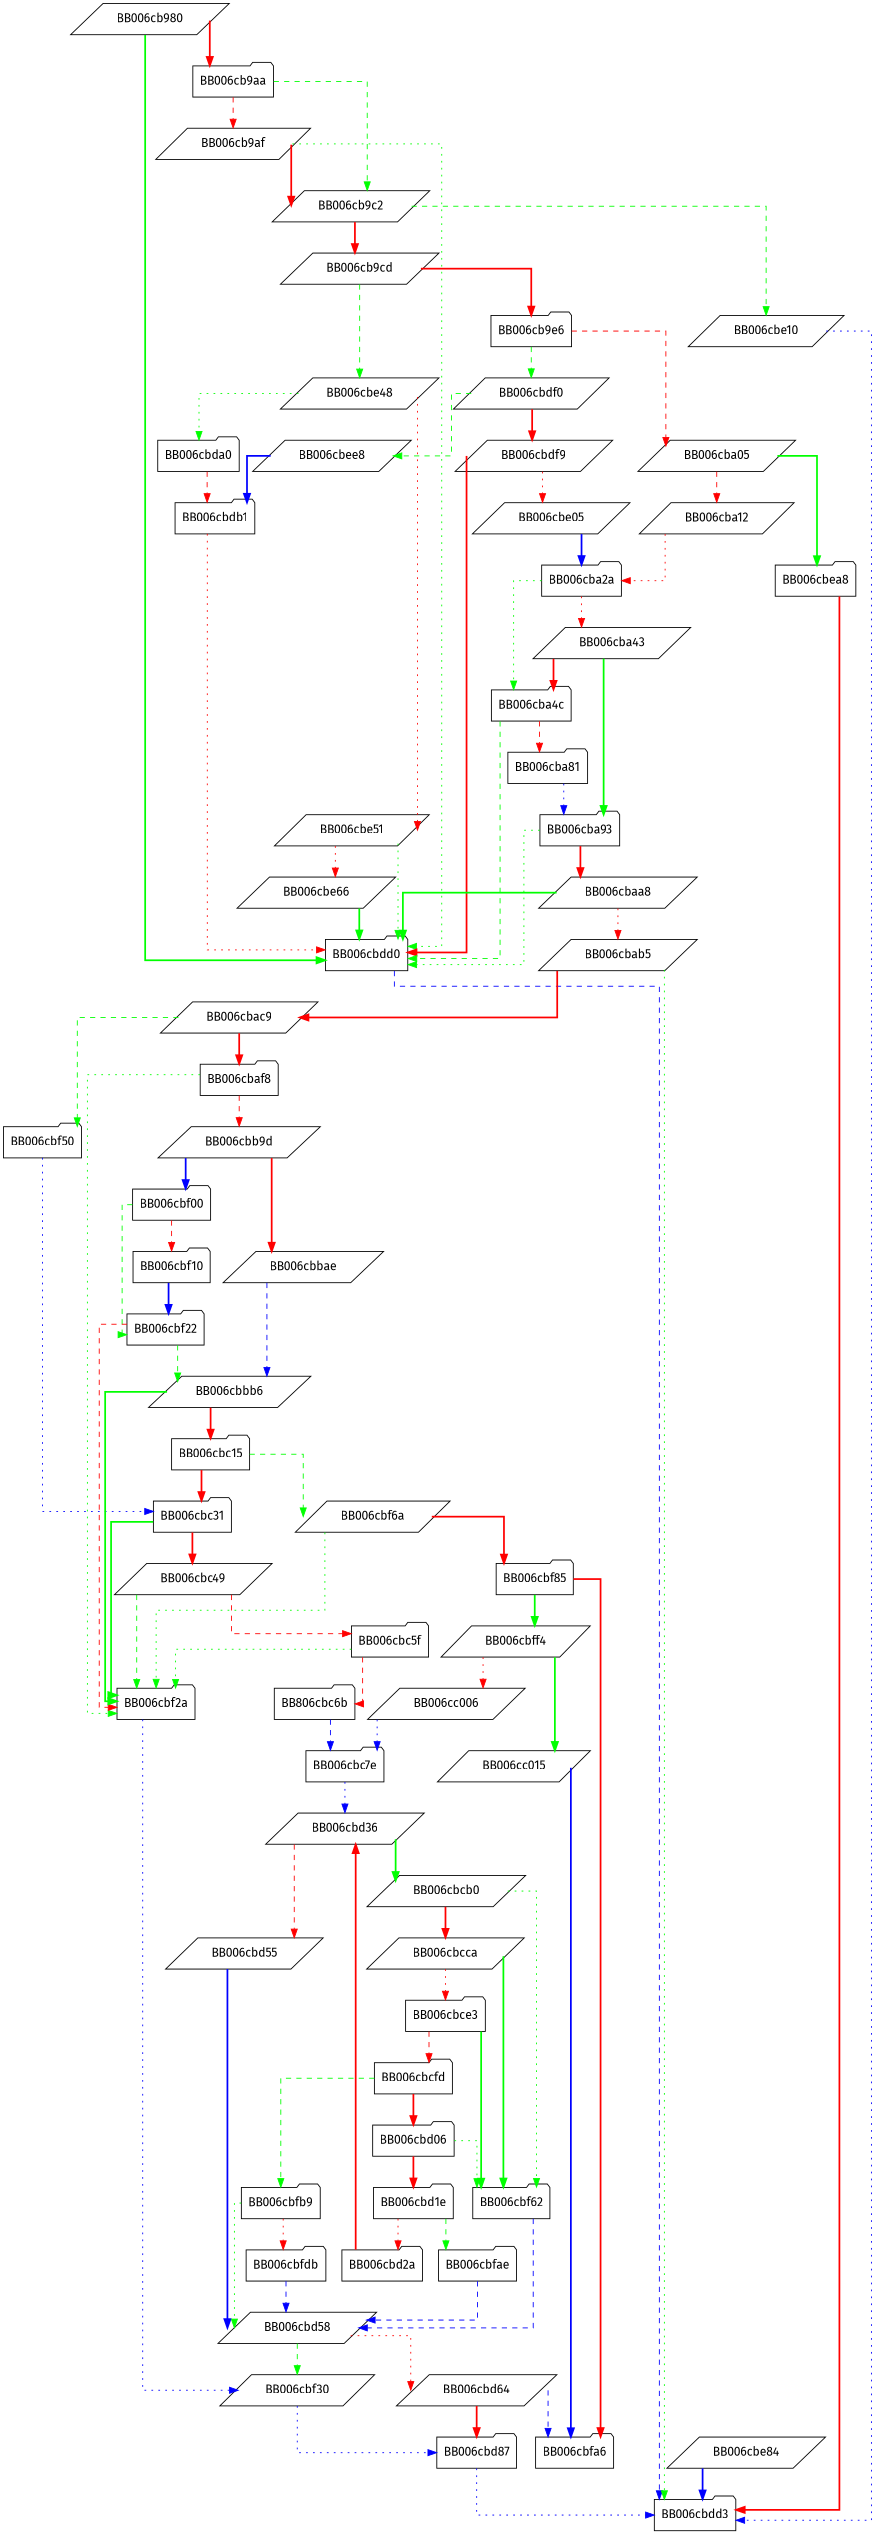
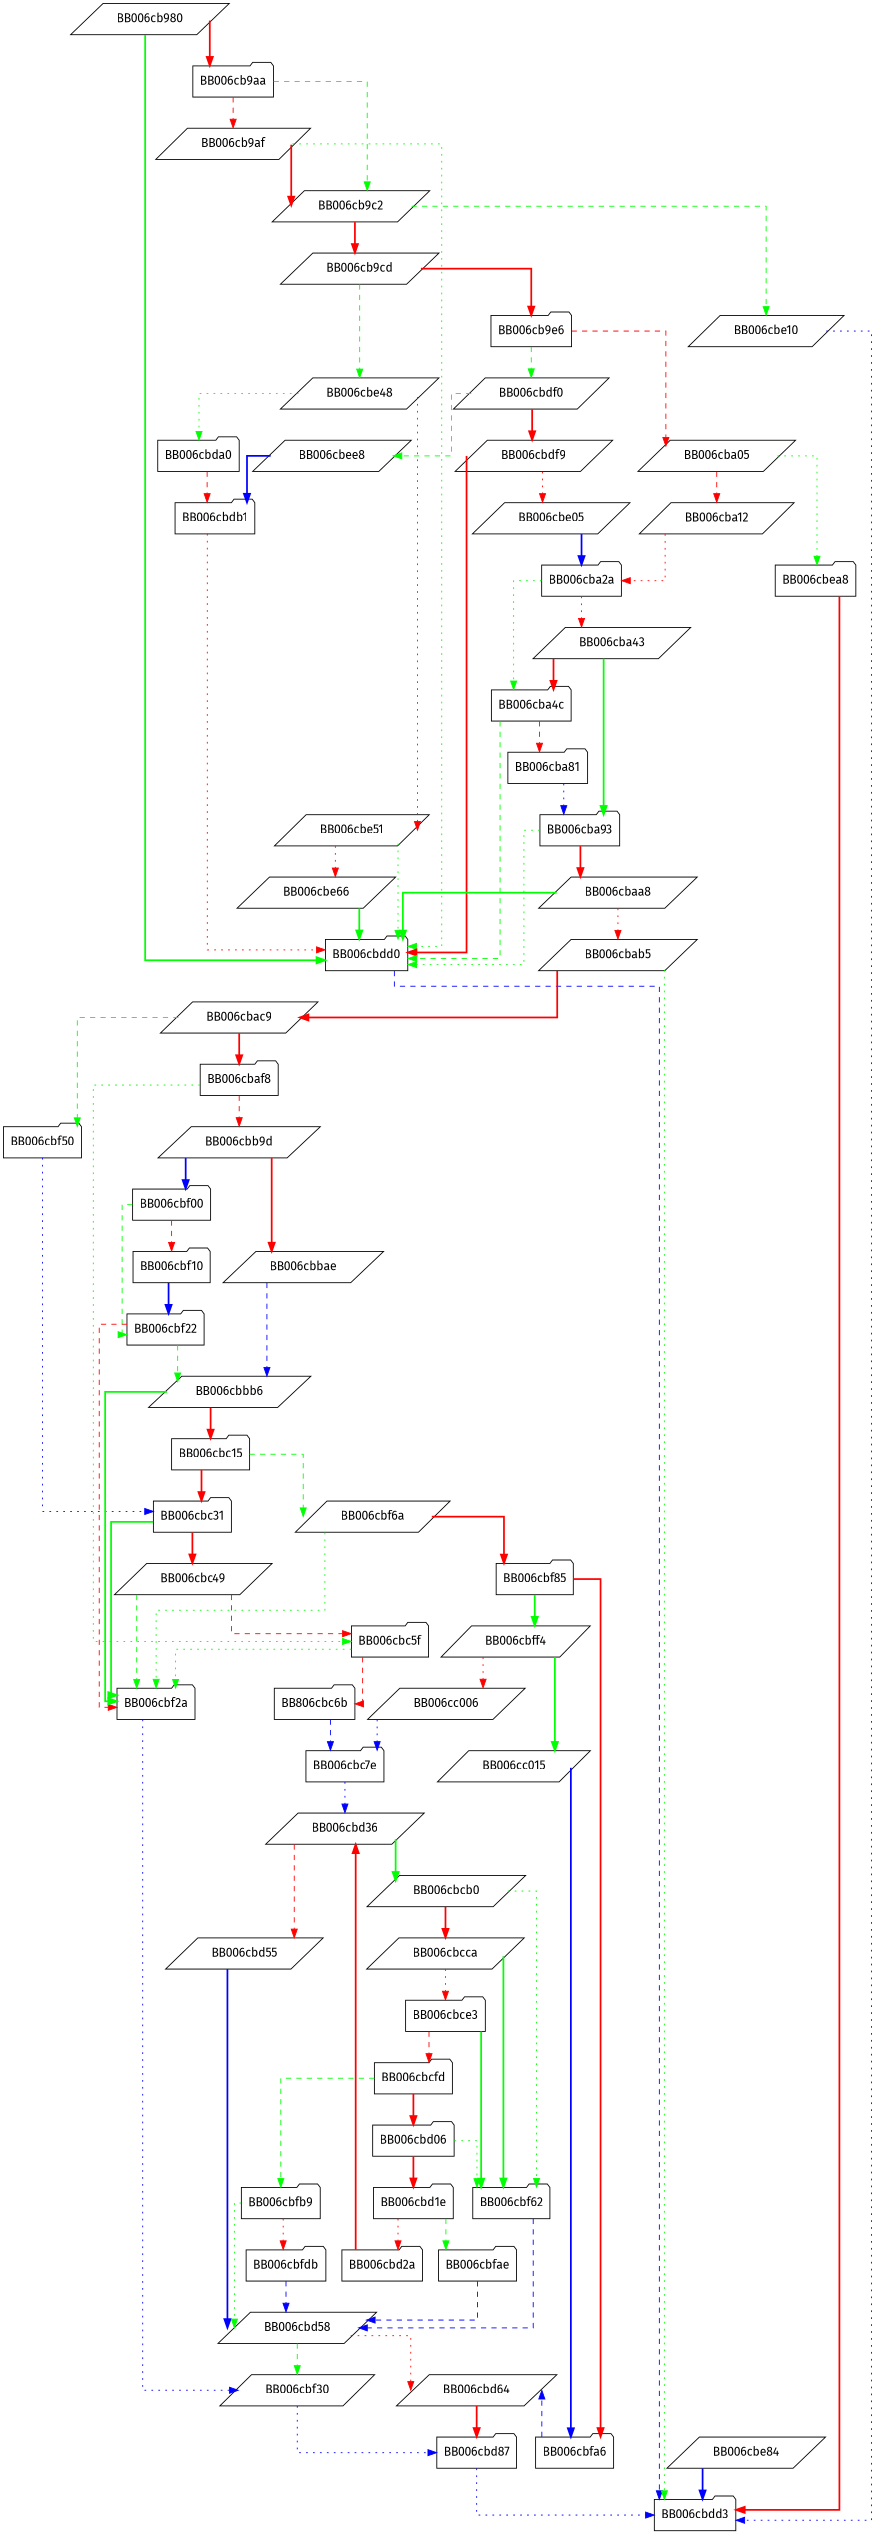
edge "BB006cba05" -> "BB006cbea8": style bold -> dotted
edge "BB006cbaf8" -> "BB006cbf2a": now "BB006cbaf8" -> "BB006cbc5f"
edge "BB006cbd64" -> "BB006cbfa6": reversed
